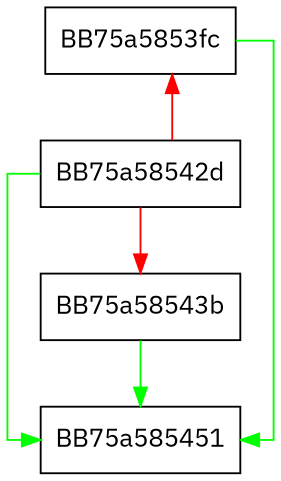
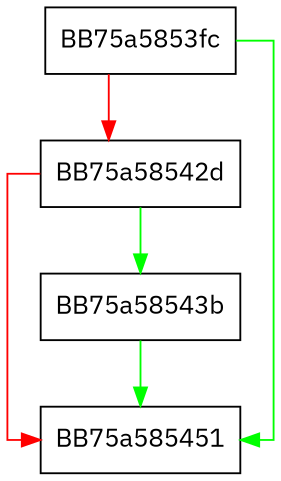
edge "BB75a58542d" -> "BB75a5853fc": reversed
edge "BB75a58542d" -> "BB75a58543b": color red -> green
edge "BB75a58542d" -> "BB75a585451": color green -> red
